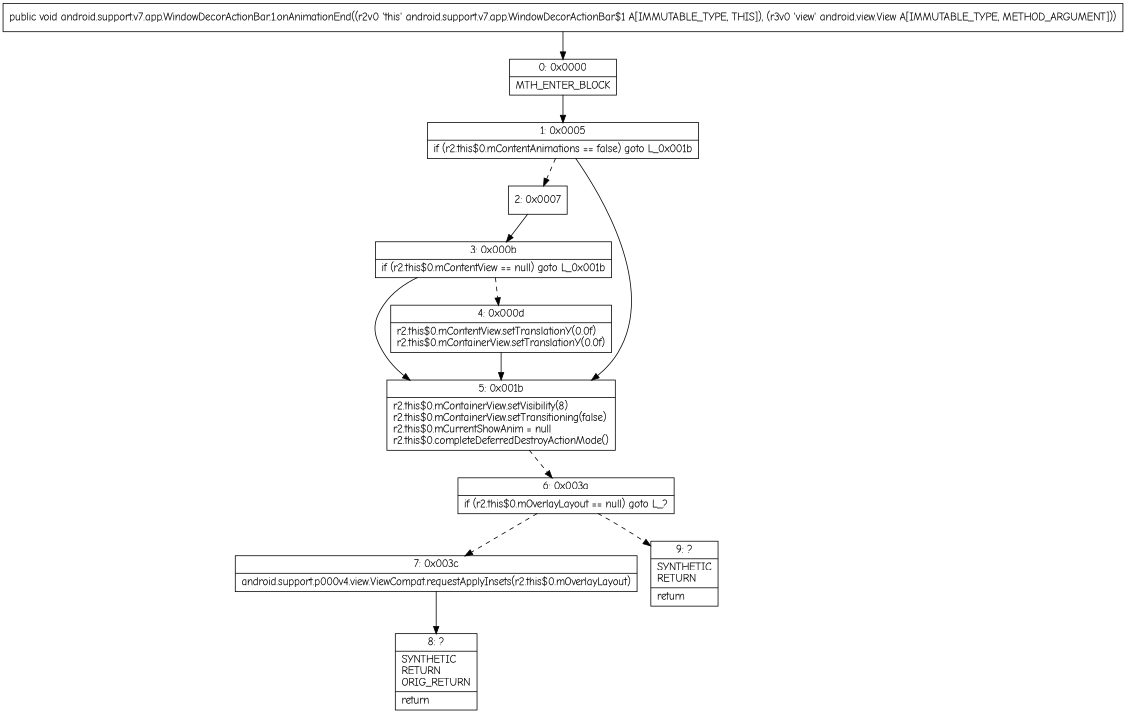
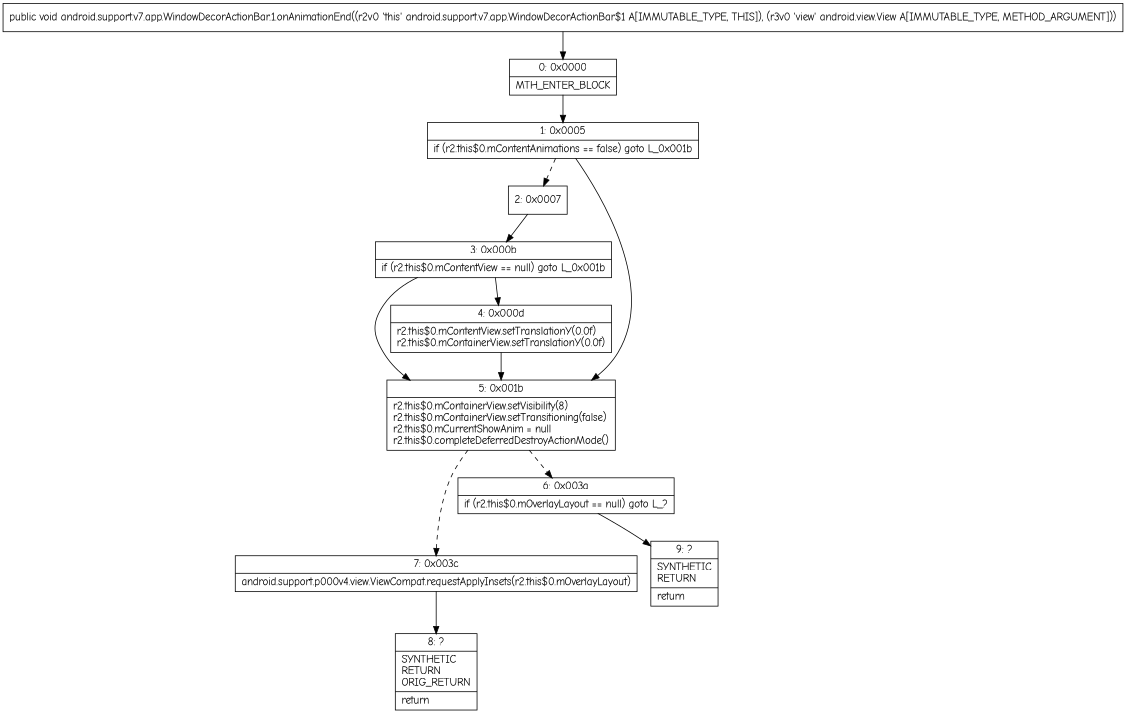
edge "3: 0x000b" -> "4: 0x000d": style dashed -> solid
edge "6: 0x003a" -> "9: ?": style dashed -> solid
edge "6: 0x003a" -> "7: 0x003c": now "5: 0x001b" -> "7: 0x003c"
